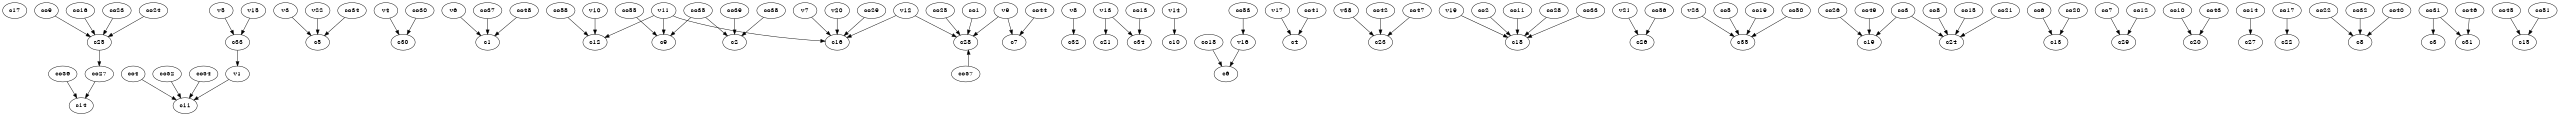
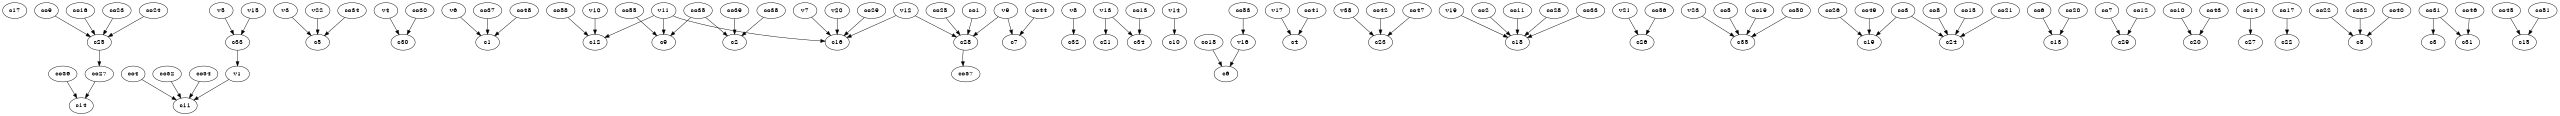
edge "co57" -> "c28": reversed
